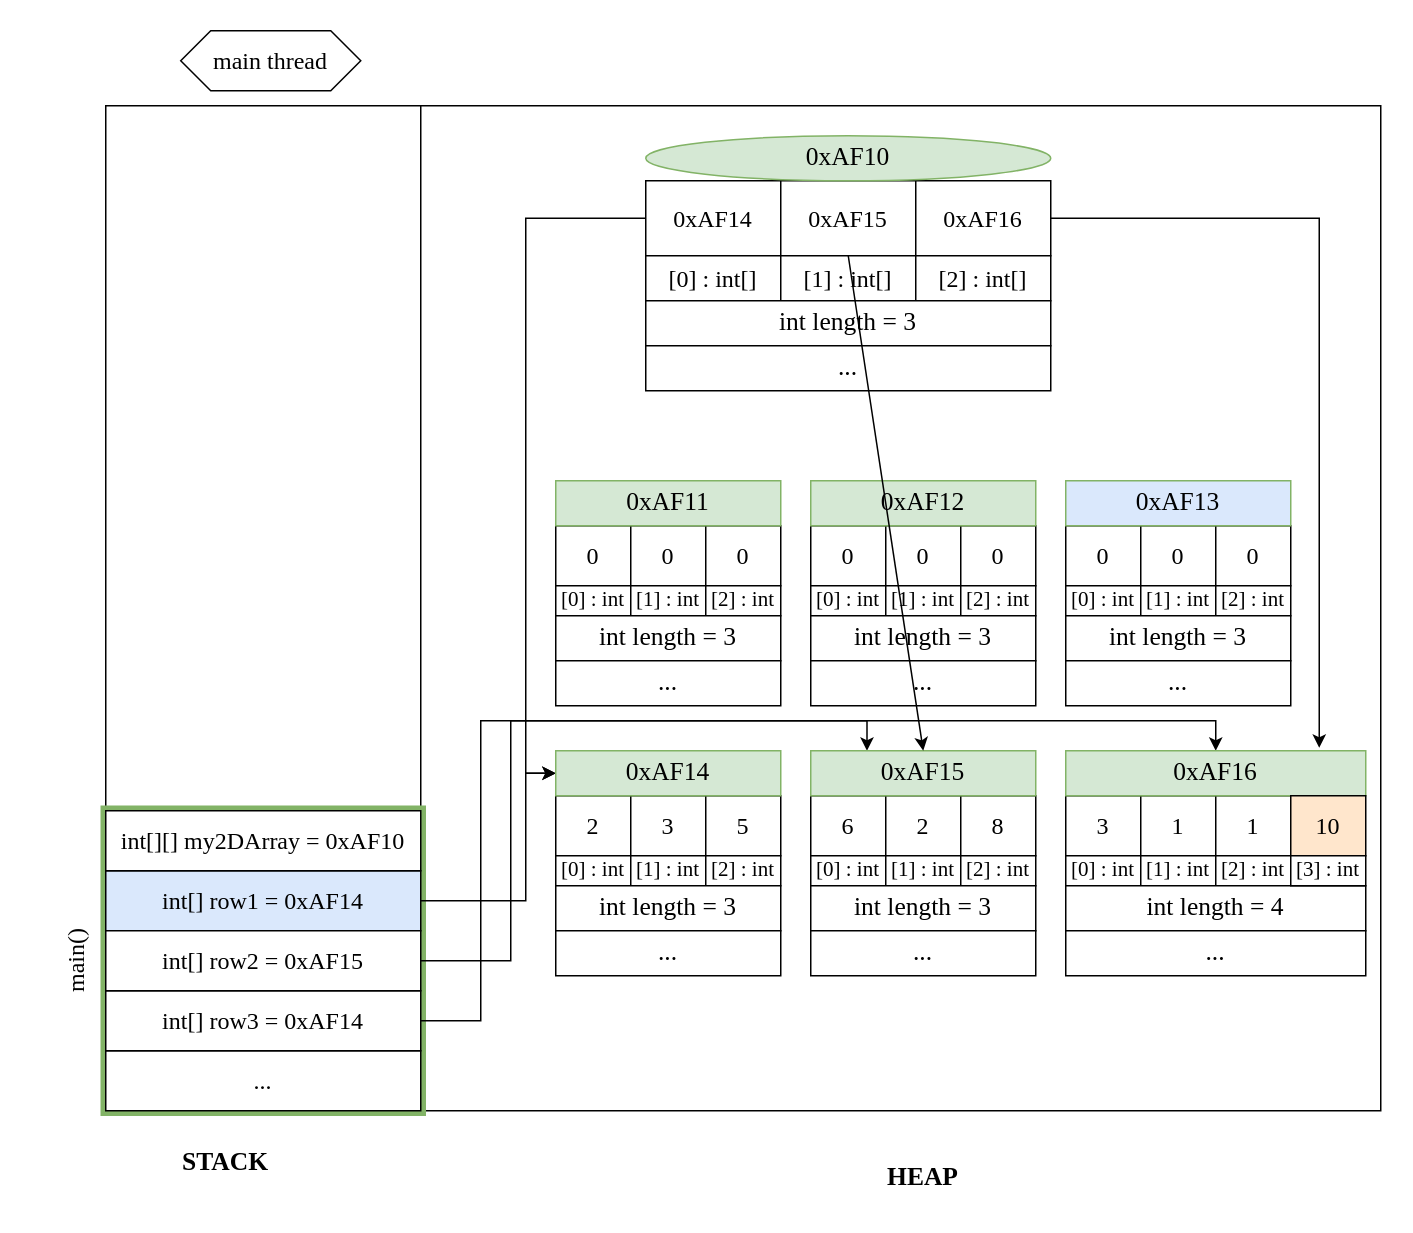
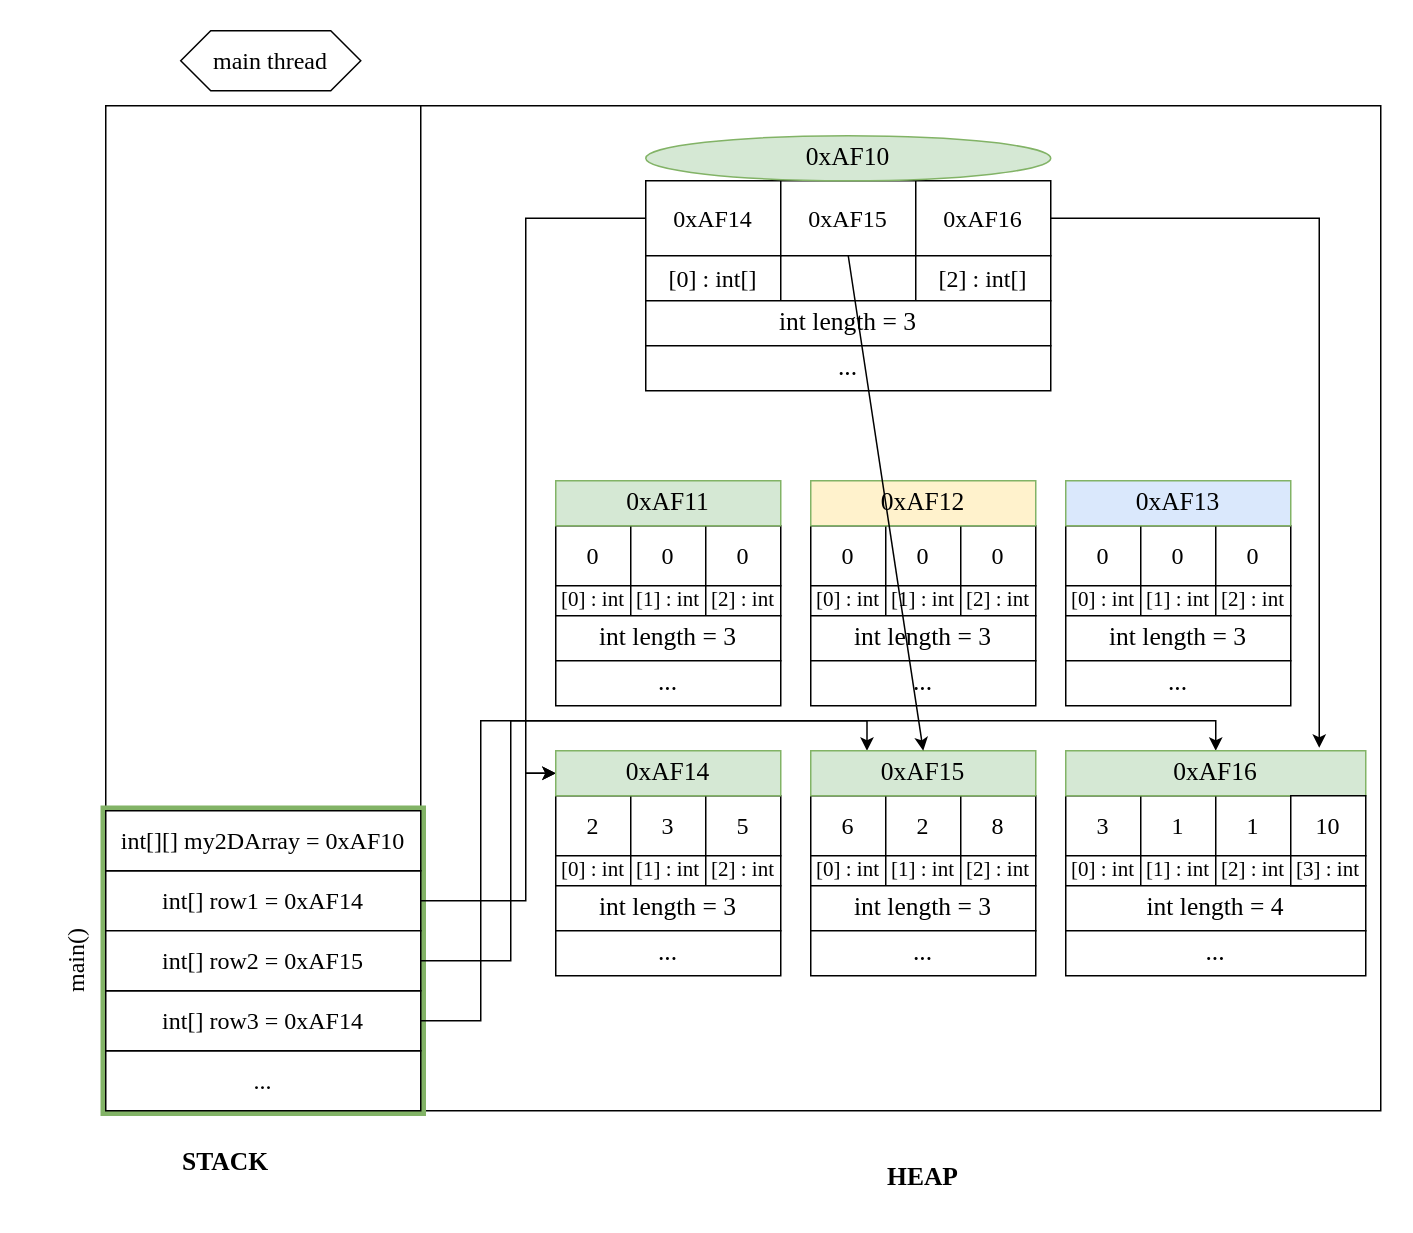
node "[1] : int[]": removed
node "0xAF12": fillcolor #d5e8d4 -> #fff2cc
node "10": fillcolor #ffe6cc -> #ffffff
node "int[] row1 = 0xAF14": fillcolor #dae8fc -> #ffffff
